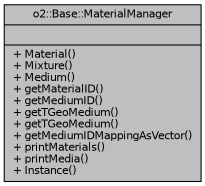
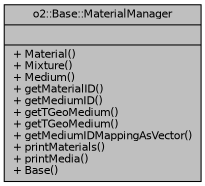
node "o2::Base::MaterialManager": text "+ Instance()" -> "+ Base()"
